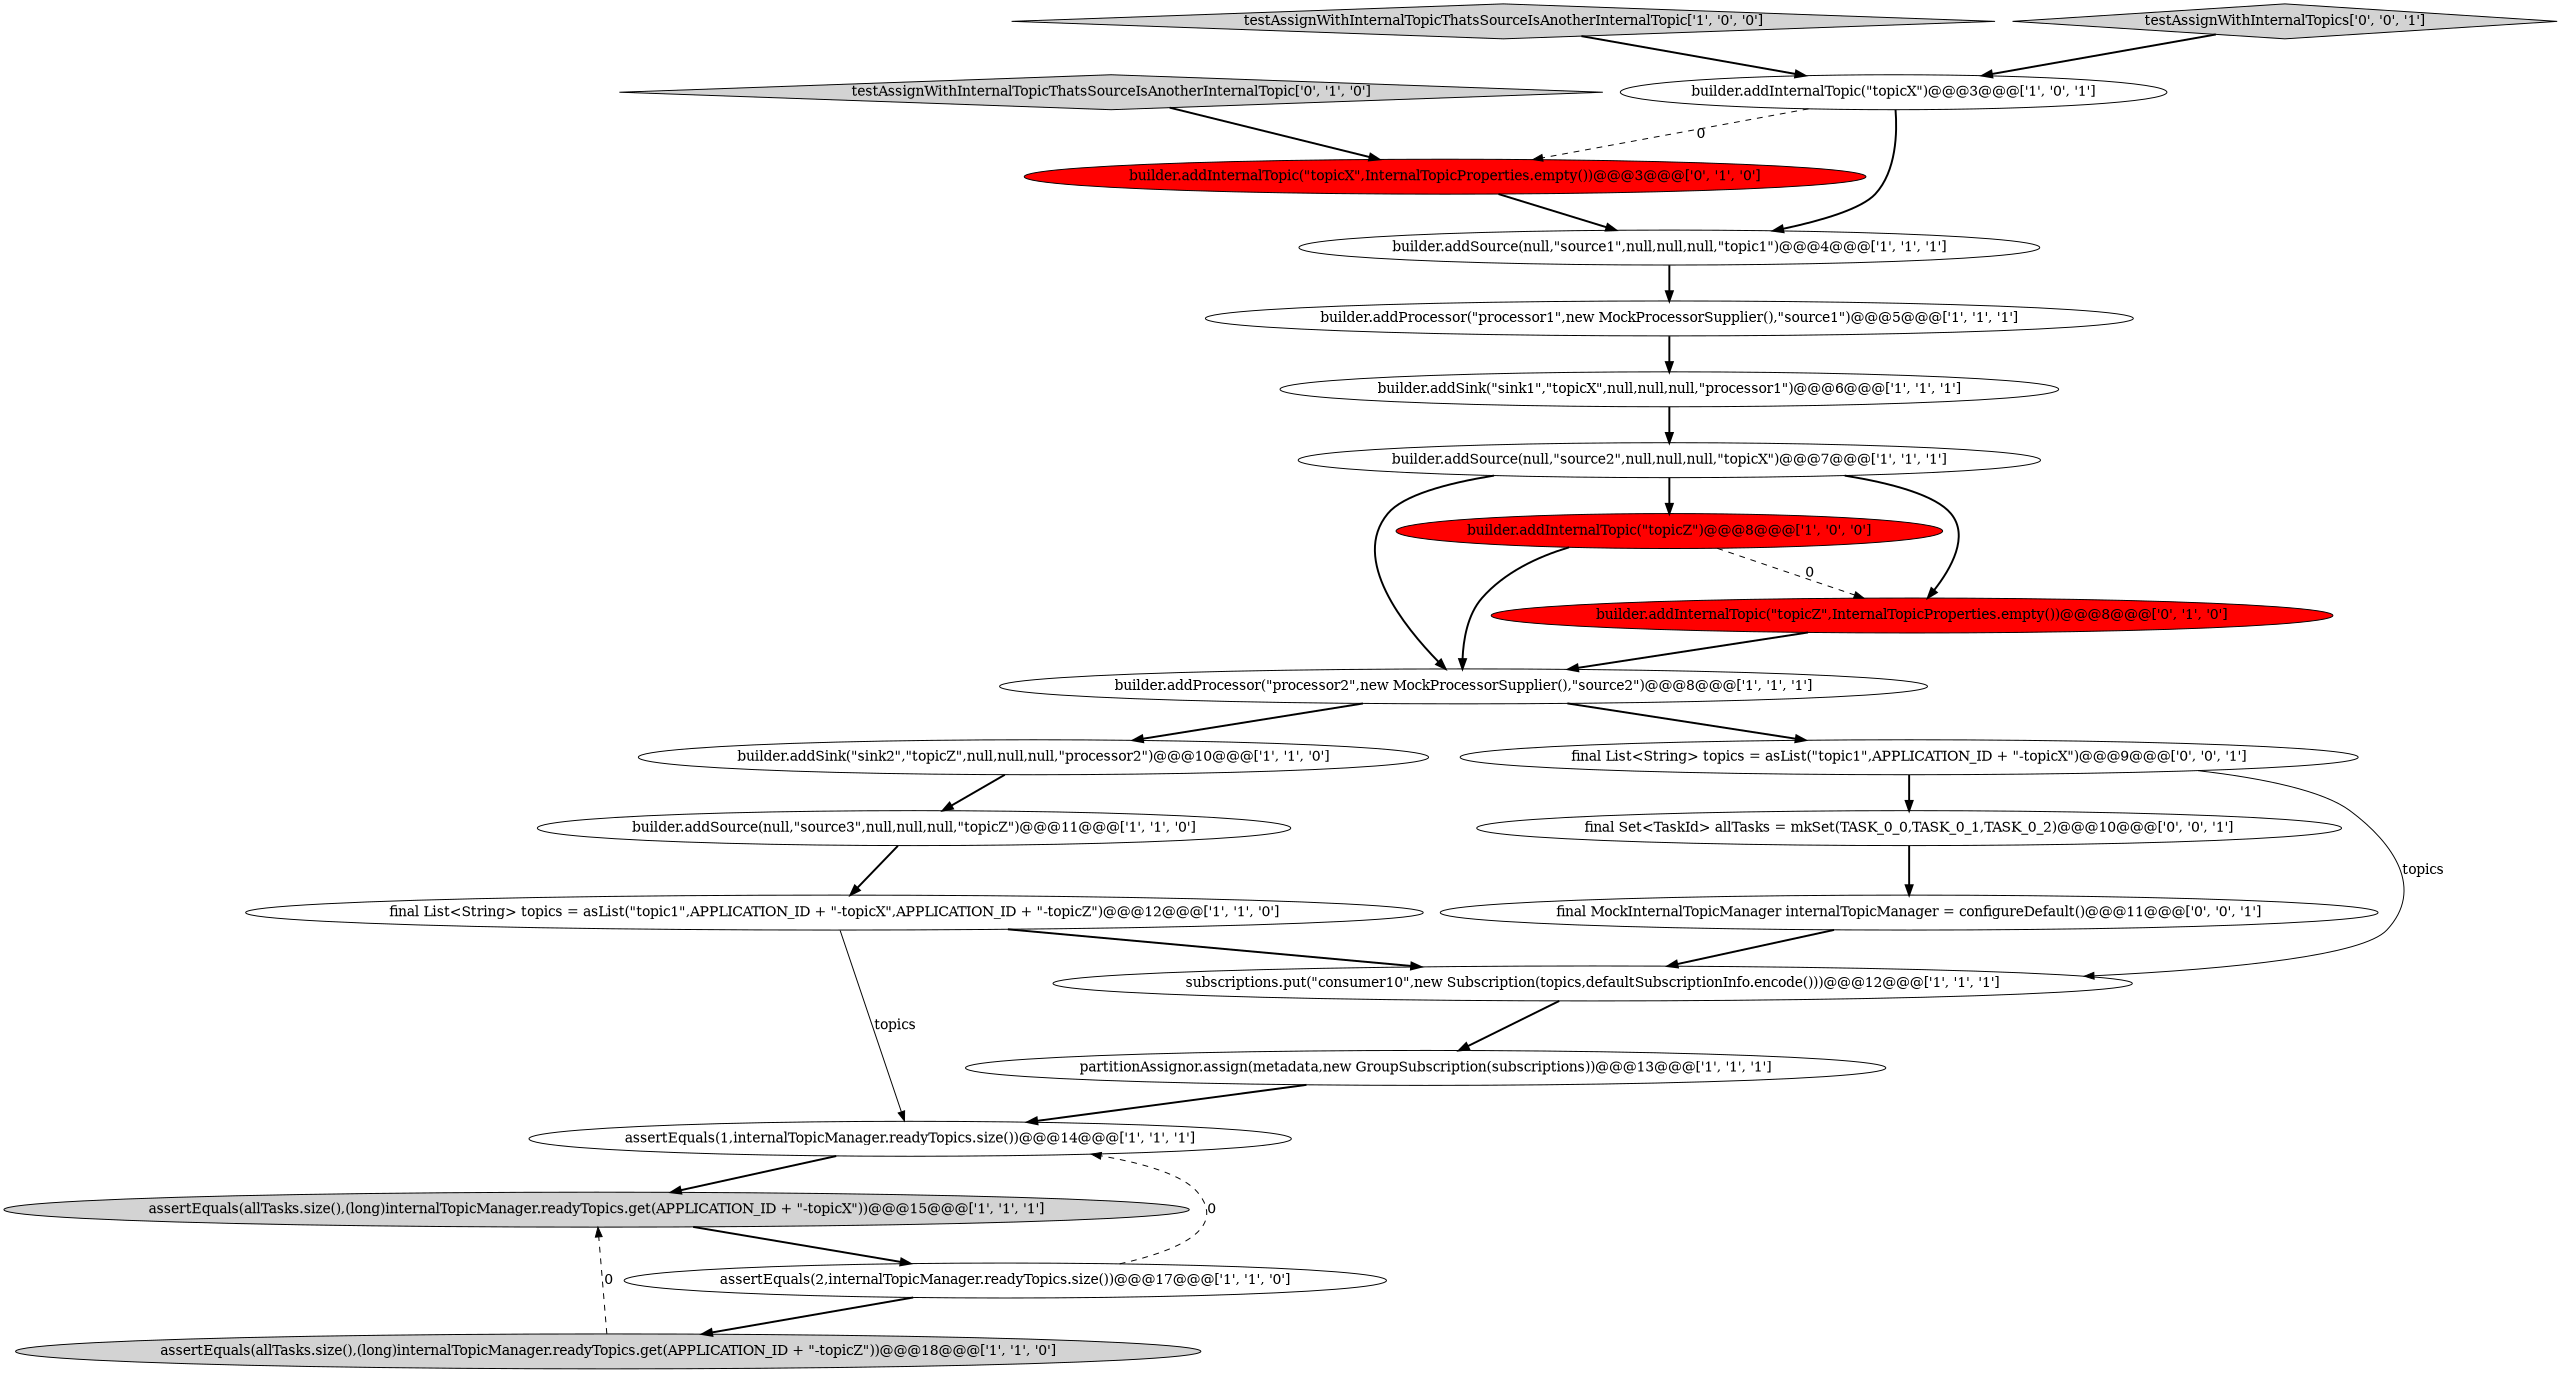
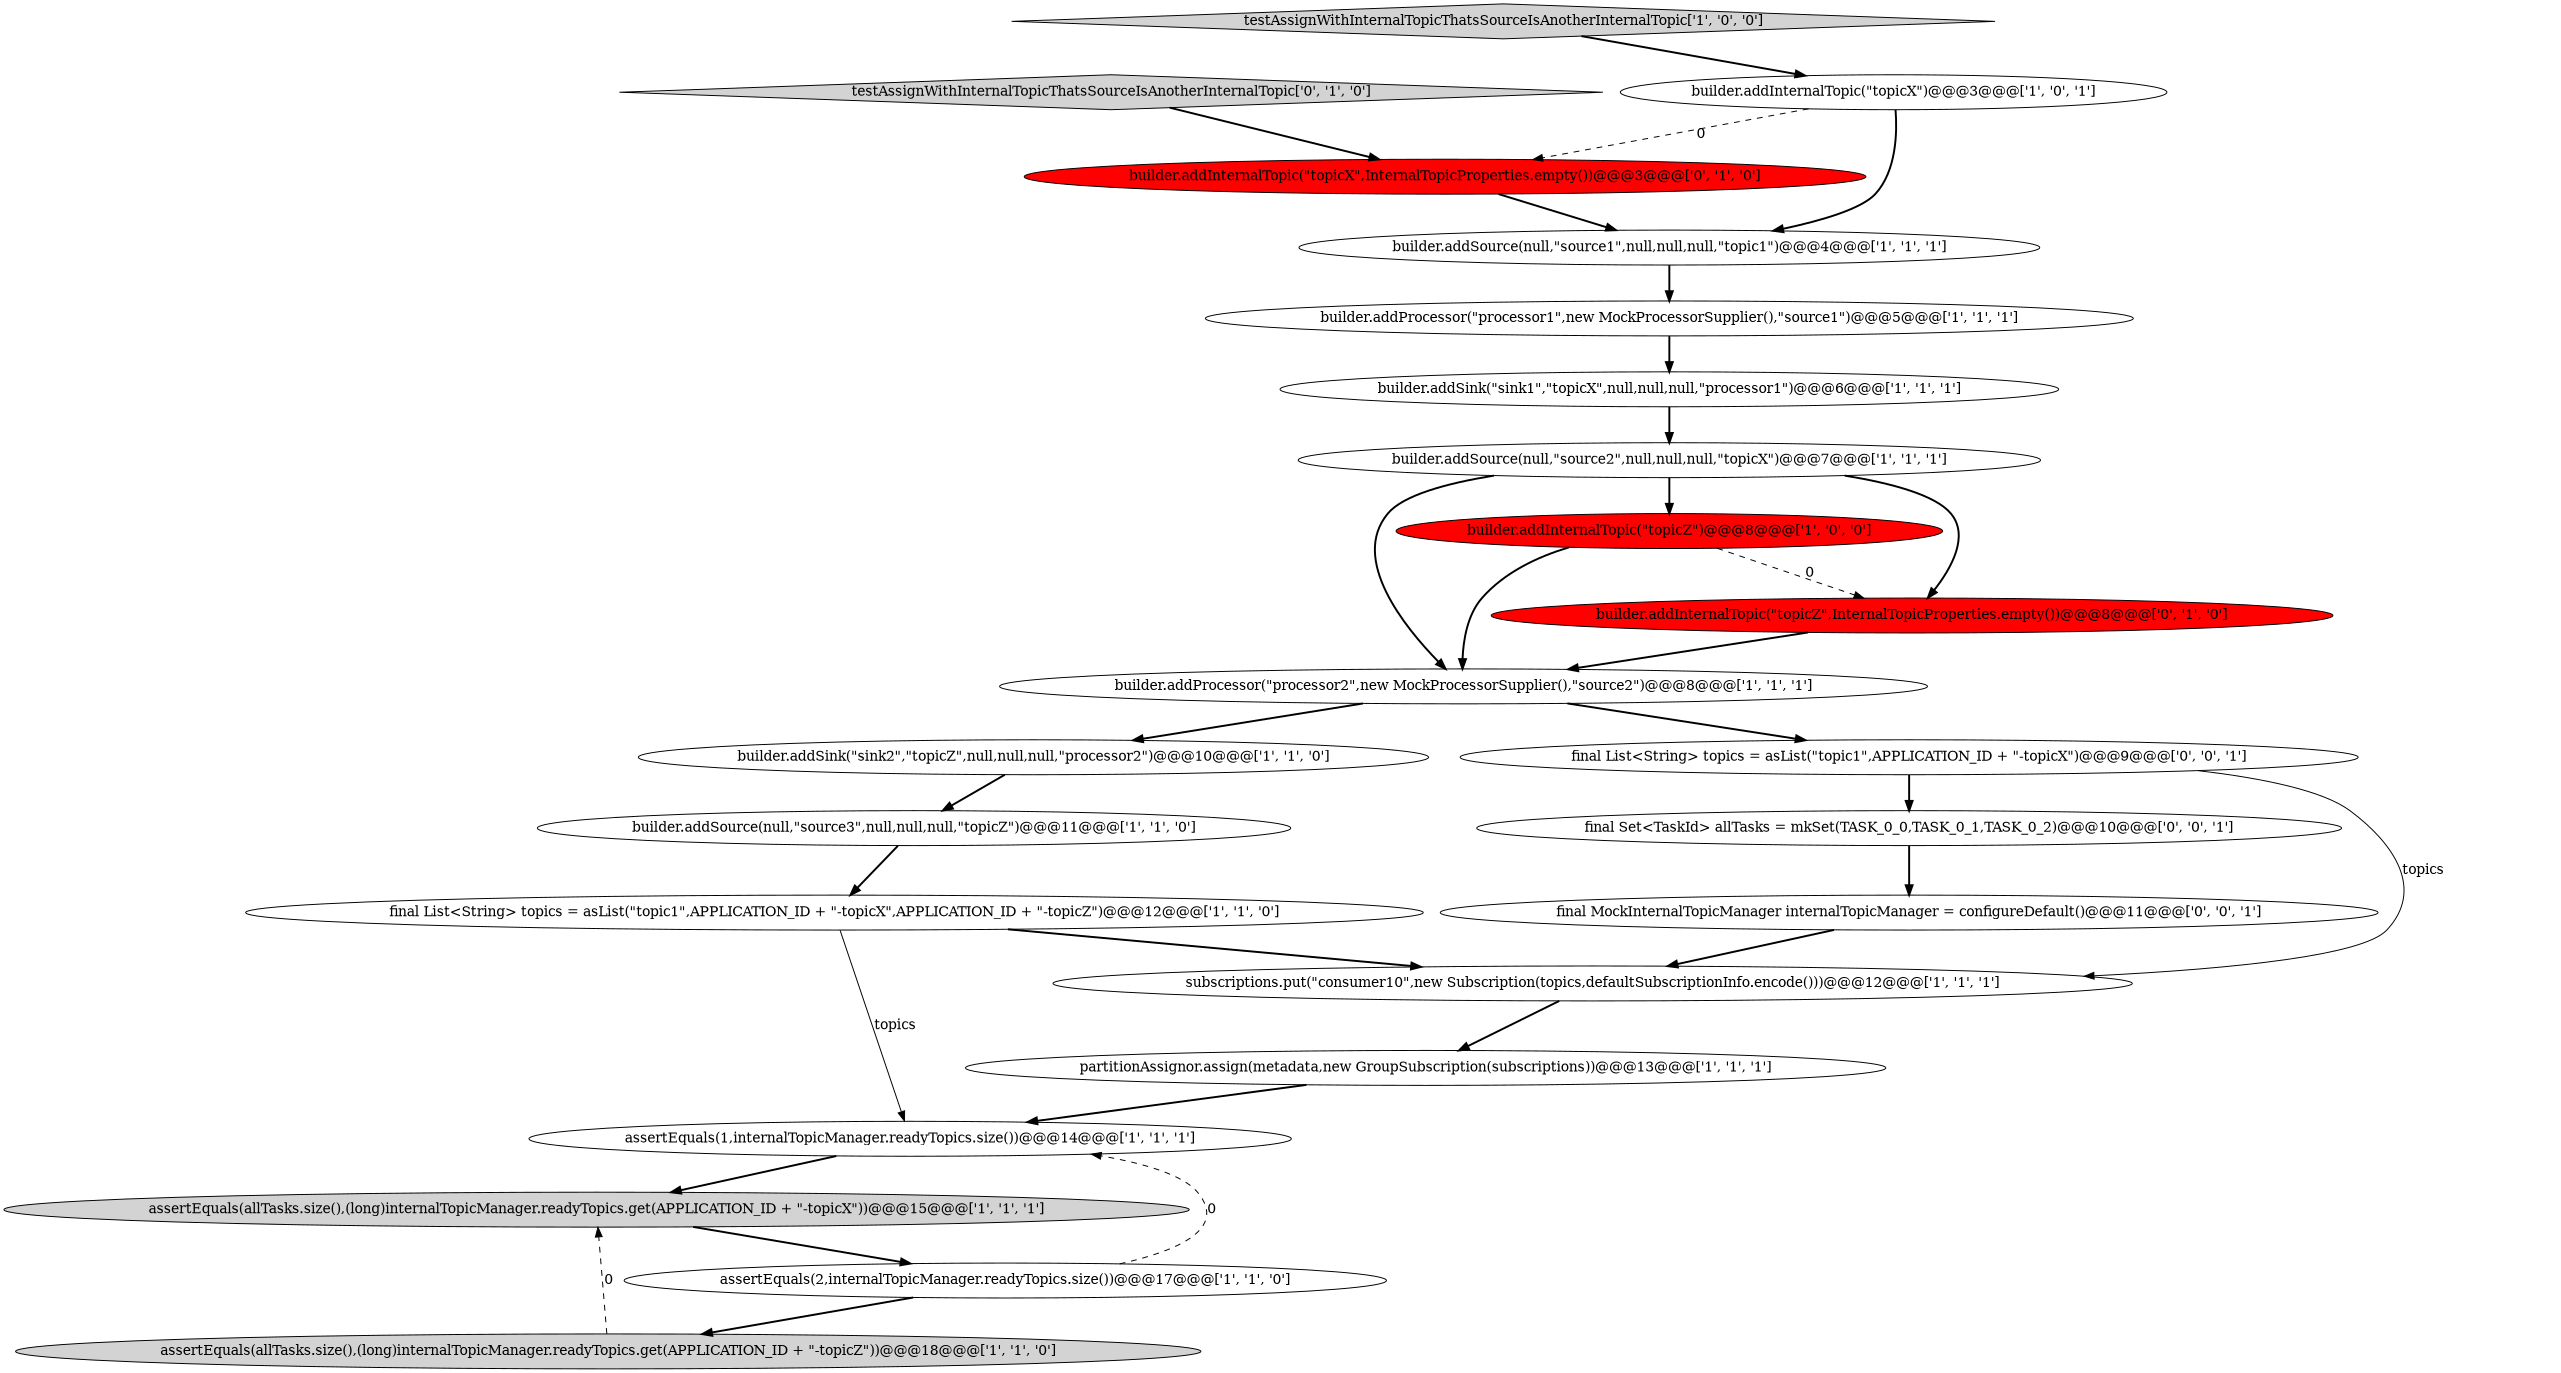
node "testAssignWithInternalTopics['0', '0', '1']": removed
